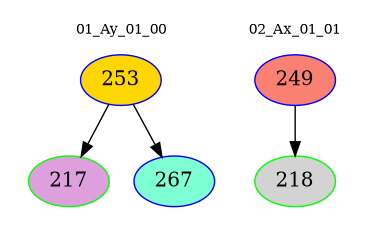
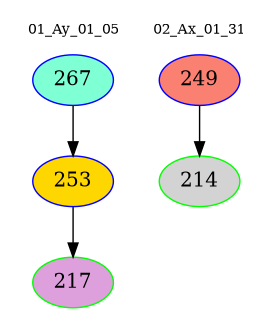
cluster "01_Ay_01_00": label "01_Ay_01_00" -> "01_Ay_01_05"
cluster "02_Ax_01_01": label "02_Ax_01_01" -> "02_Ax_01_31"
edge "253" -> "267": reversed
node "218": label "218" -> "214"
